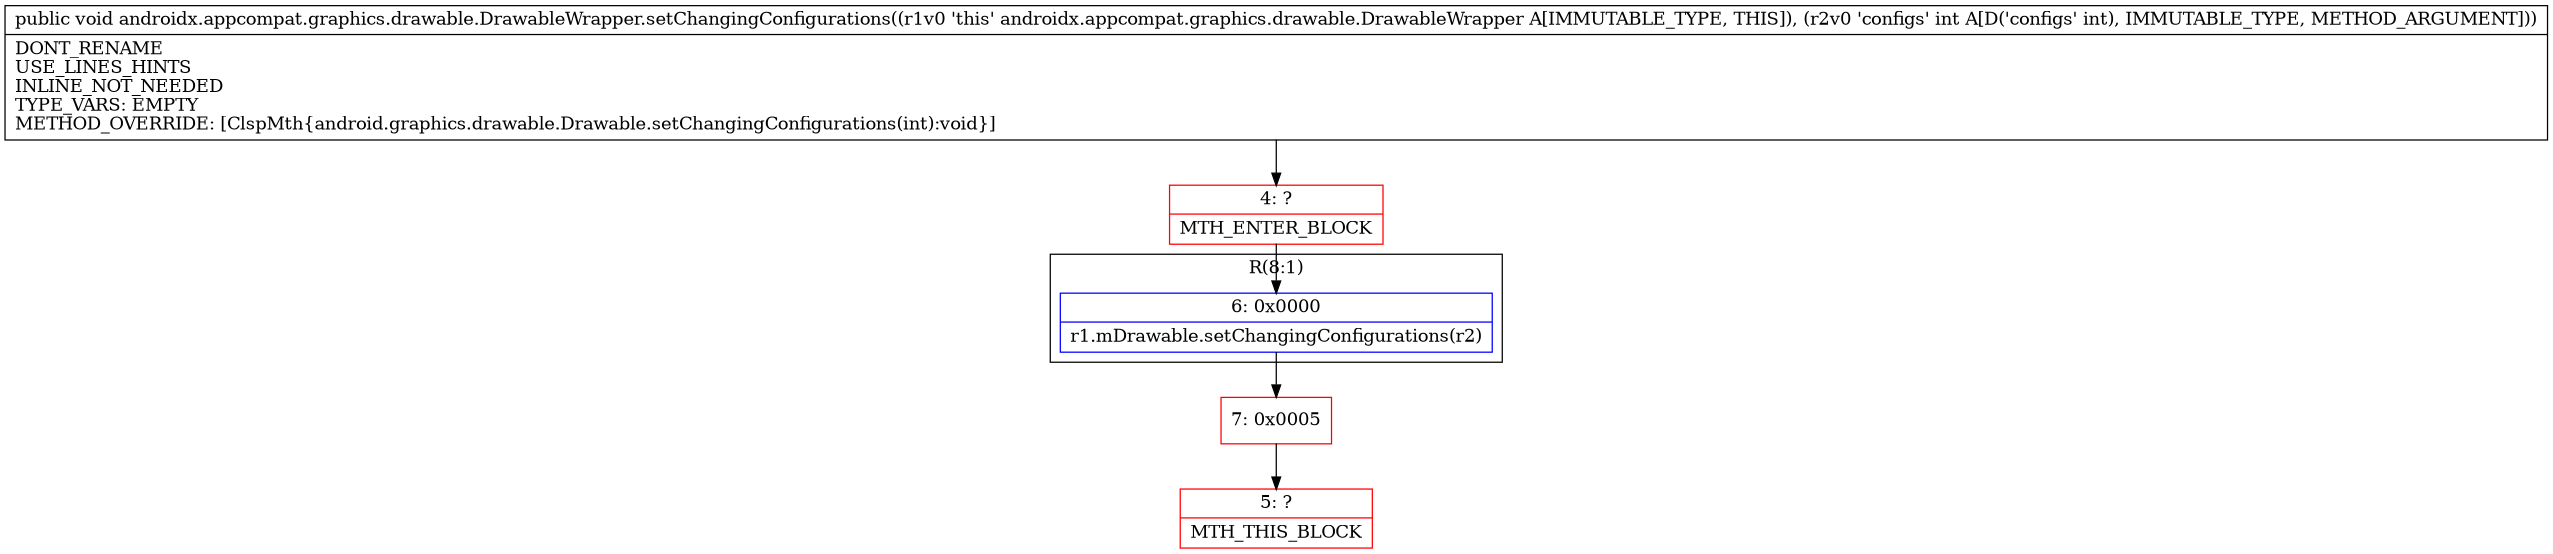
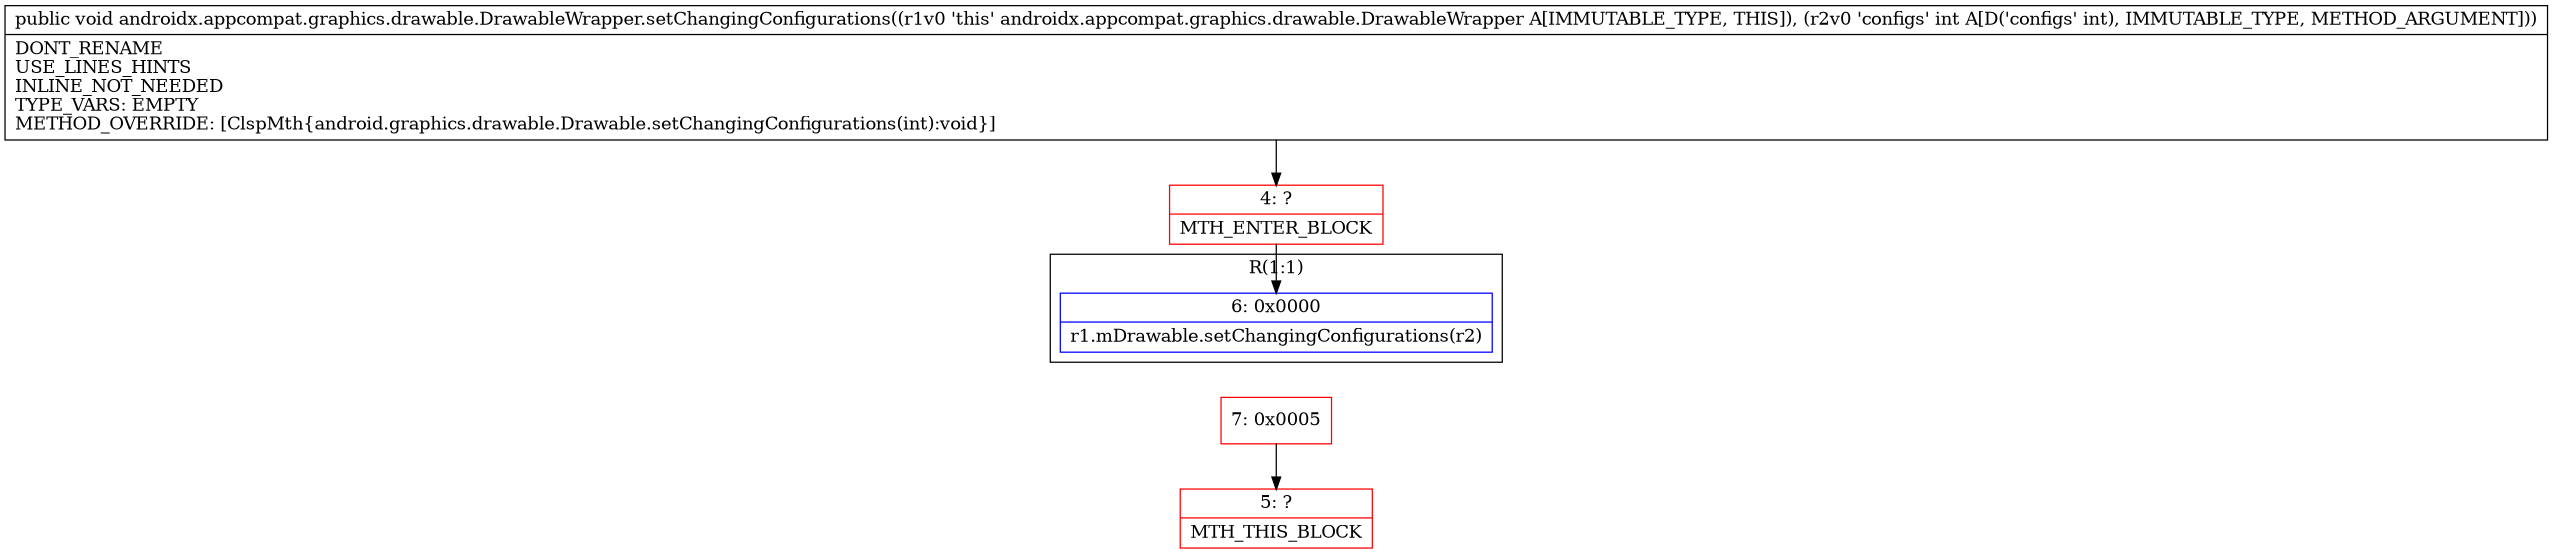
cluster "R(8:1)": label "R(8:1)" -> "R(1:1)"
edge "6: 0x0000" -> "7: 0x0005": removed
